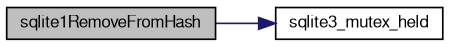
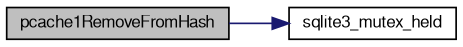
node "sqlite1RemoveFromHash": label "sqlite1RemoveFromHash" -> "pcache1RemoveFromHash"
